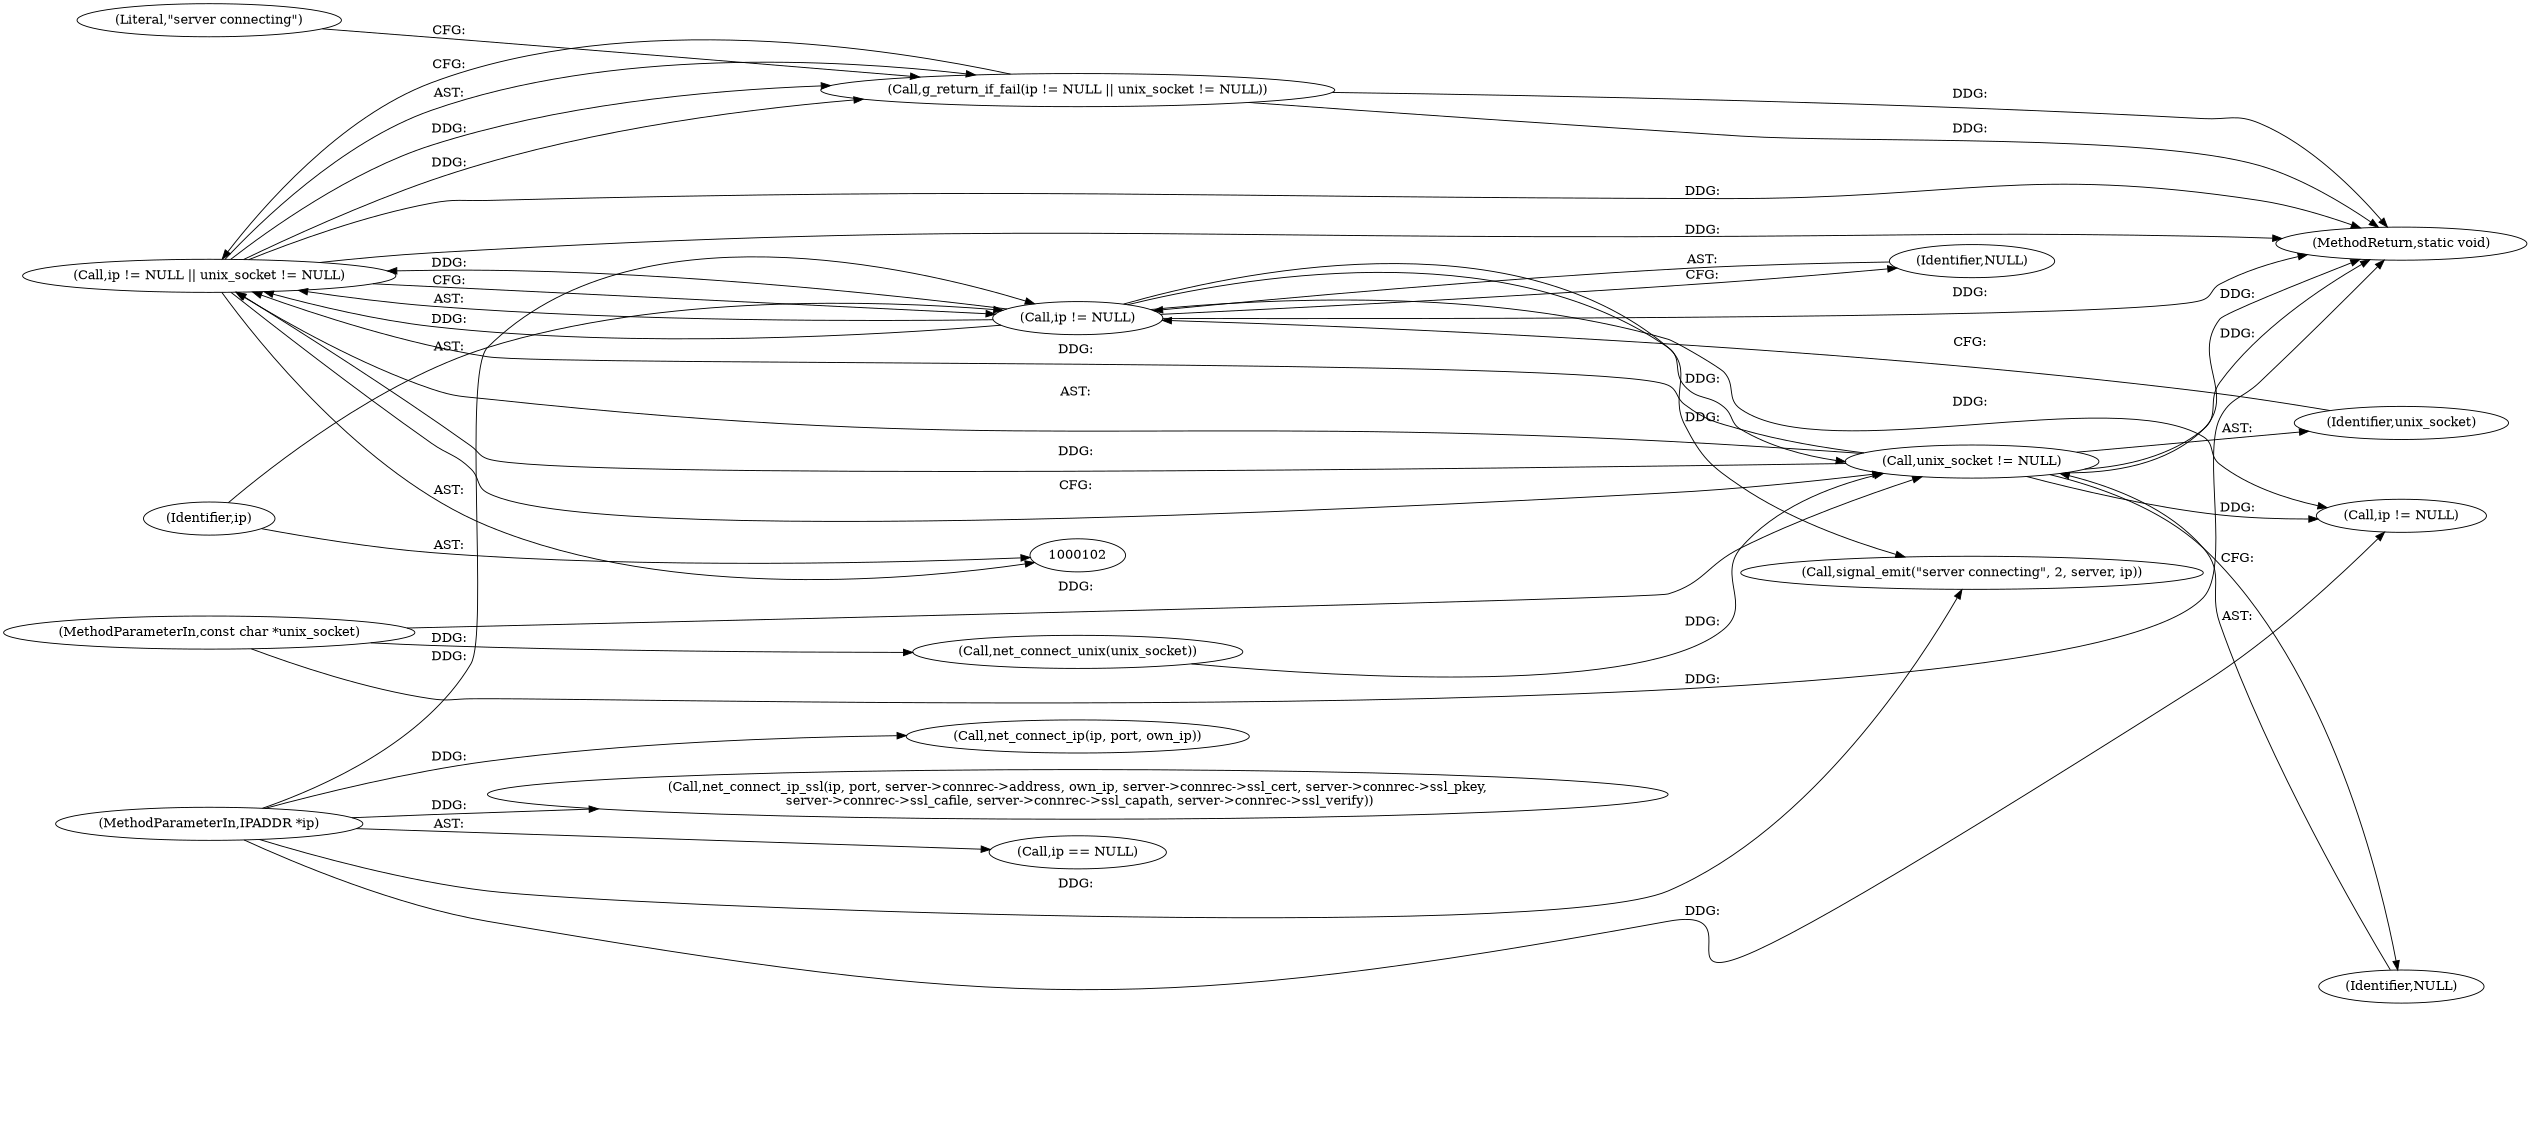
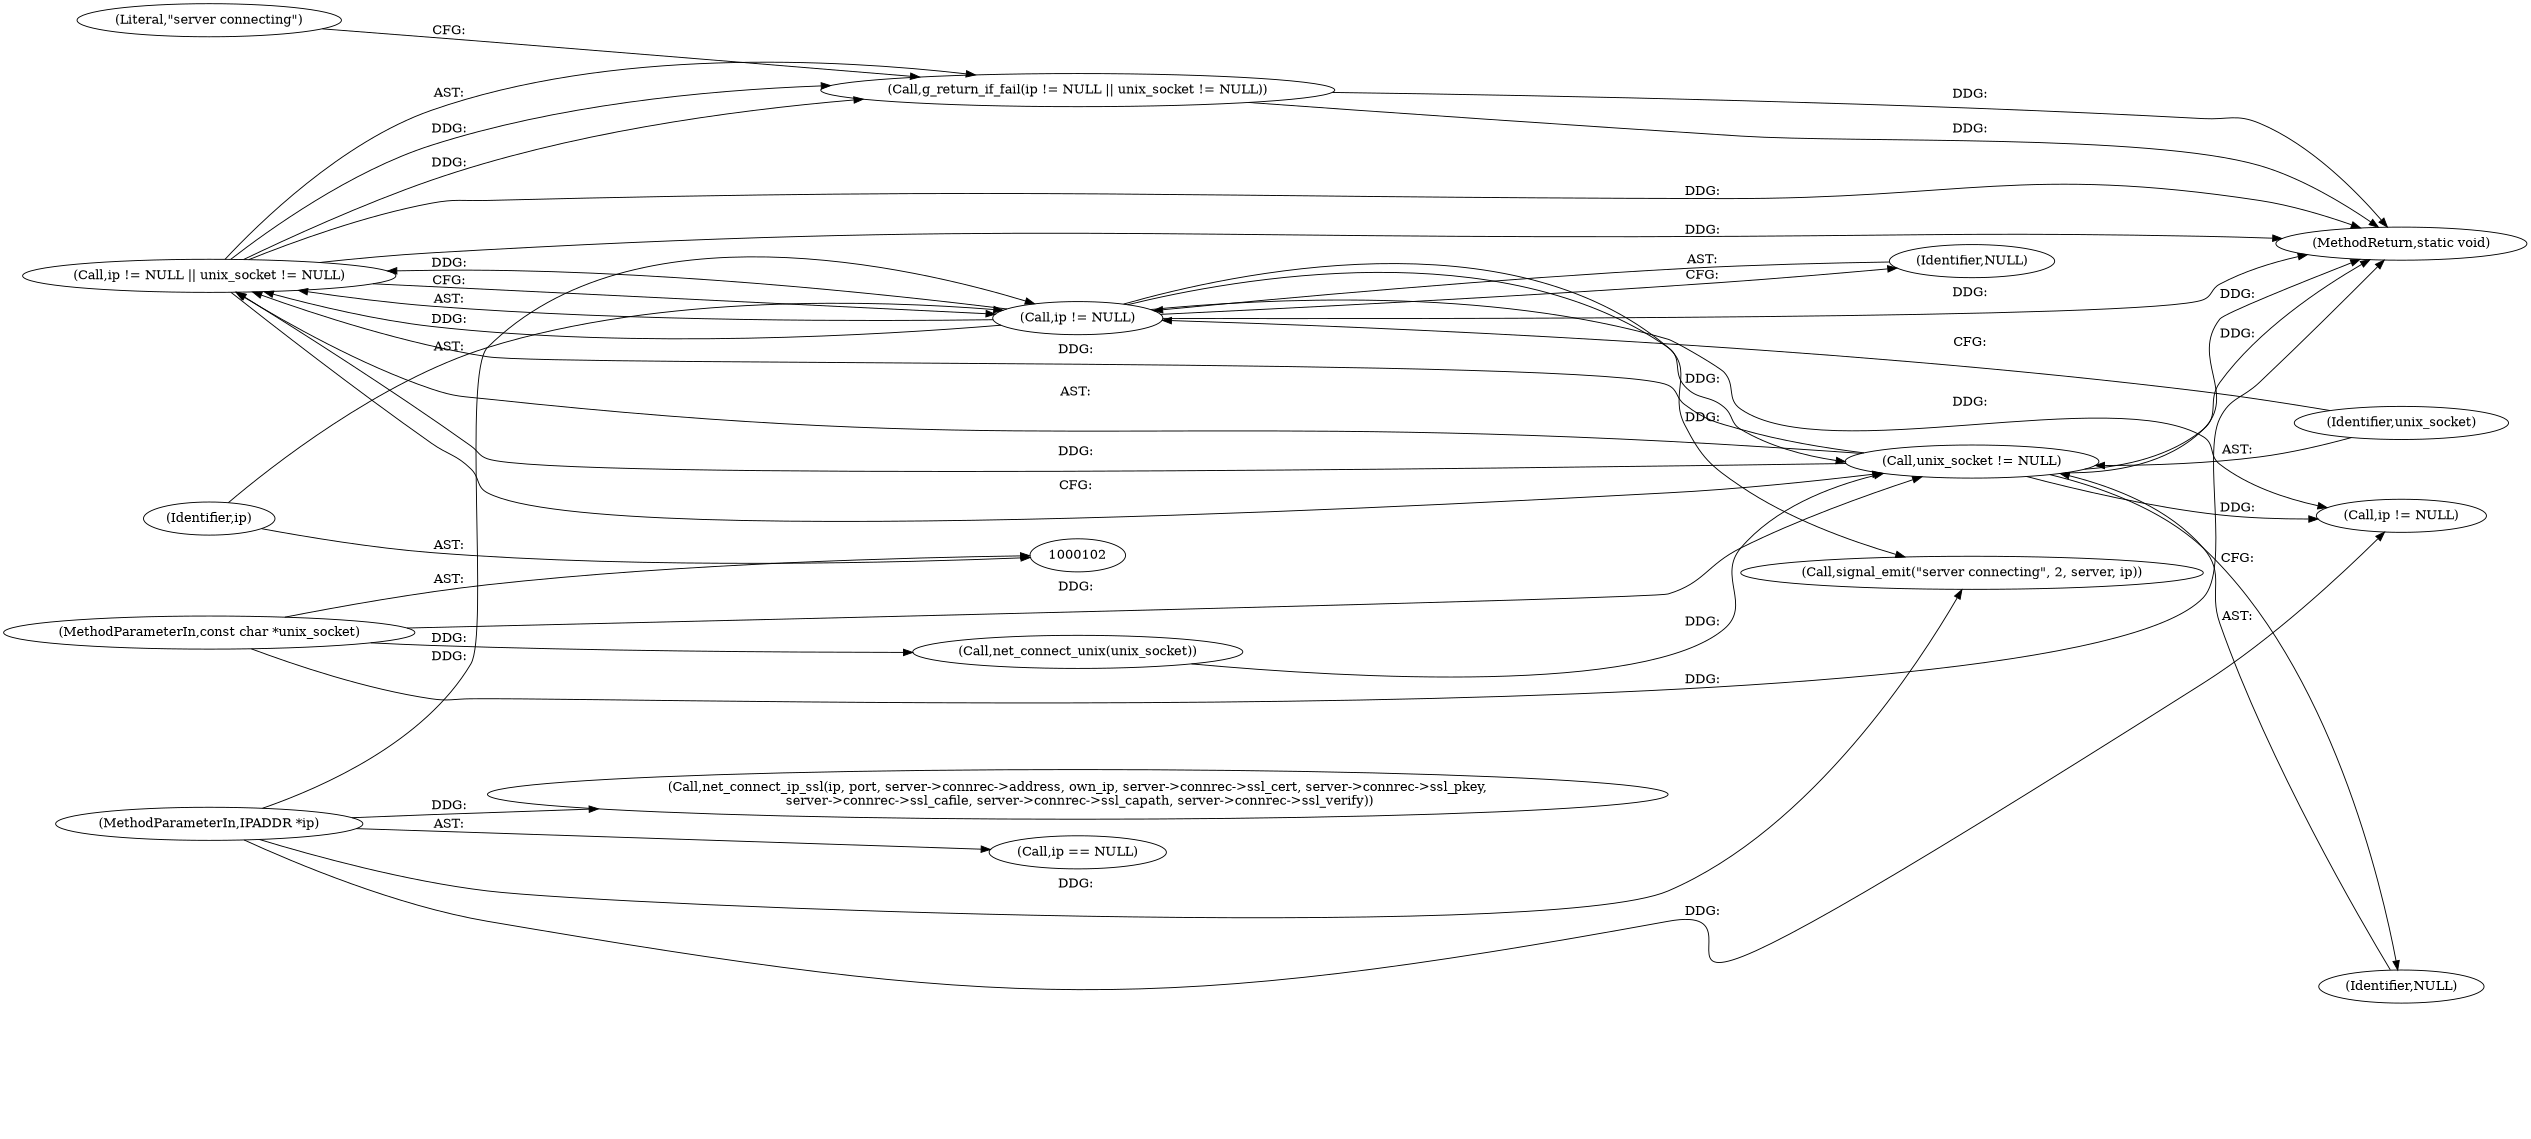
edge "(Call,g_return_if_fail(ip != NULL || unix_socket != NULL))" -> "(Call,ip != NULL || unix_socket != NULL)": removed, label "CFG:"
edge "(Call,unix_socket != NULL)" -> "(Identifier,unix_socket)": reversed
edge "(Call,ip != NULL || unix_socket != NULL)" -> "1000102": now "(MethodParameterIn,const char *unix_socket)" -> "1000102"
node "(Call,net_connect_ip(ip, port, own_ip))": removed
